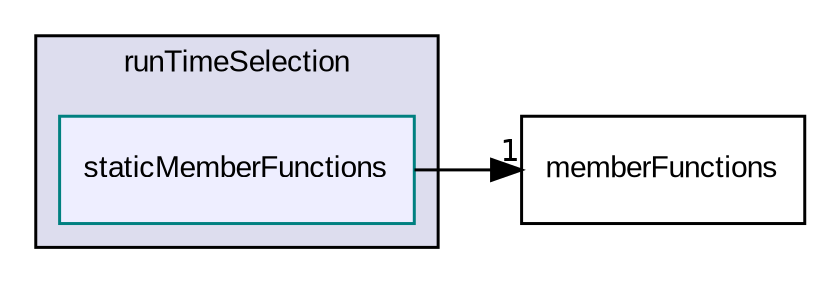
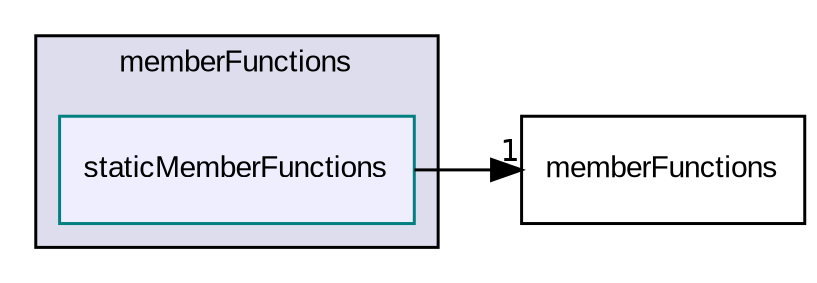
cluster "runTimeSelection": label "runTimeSelection" -> "memberFunctions"
